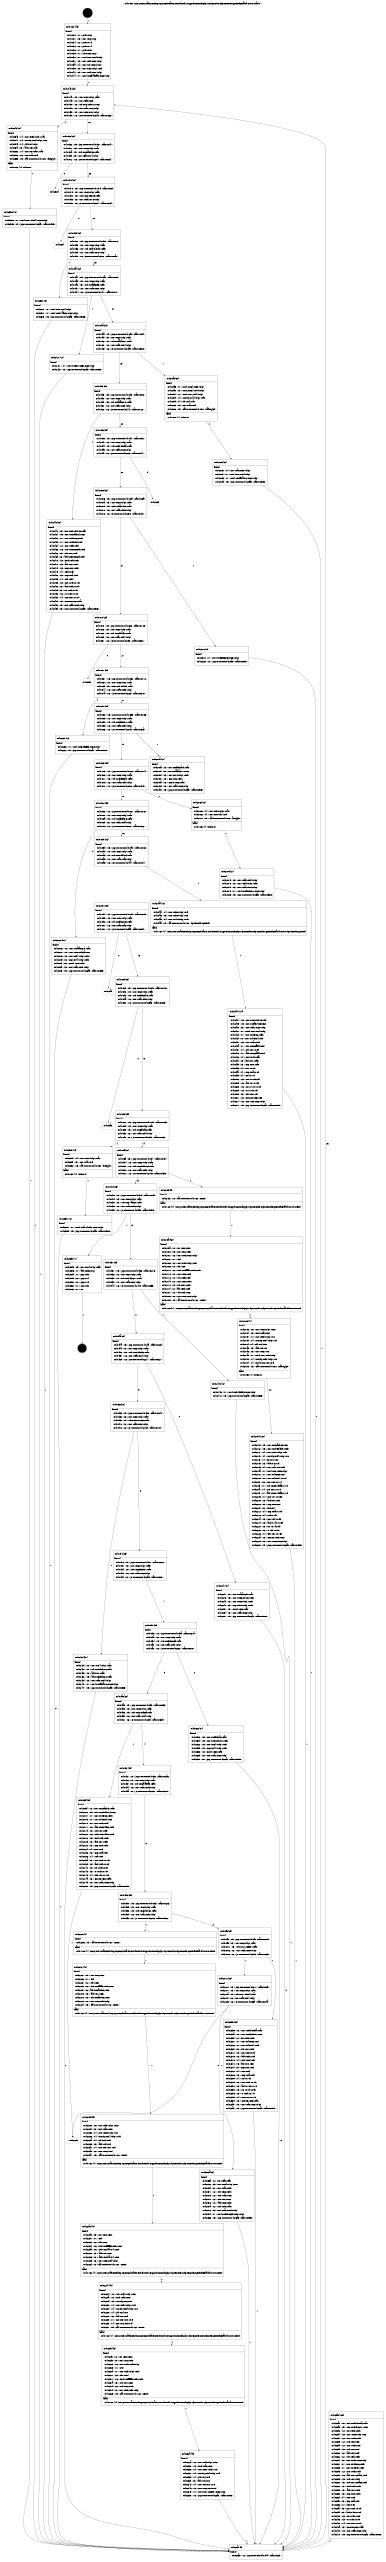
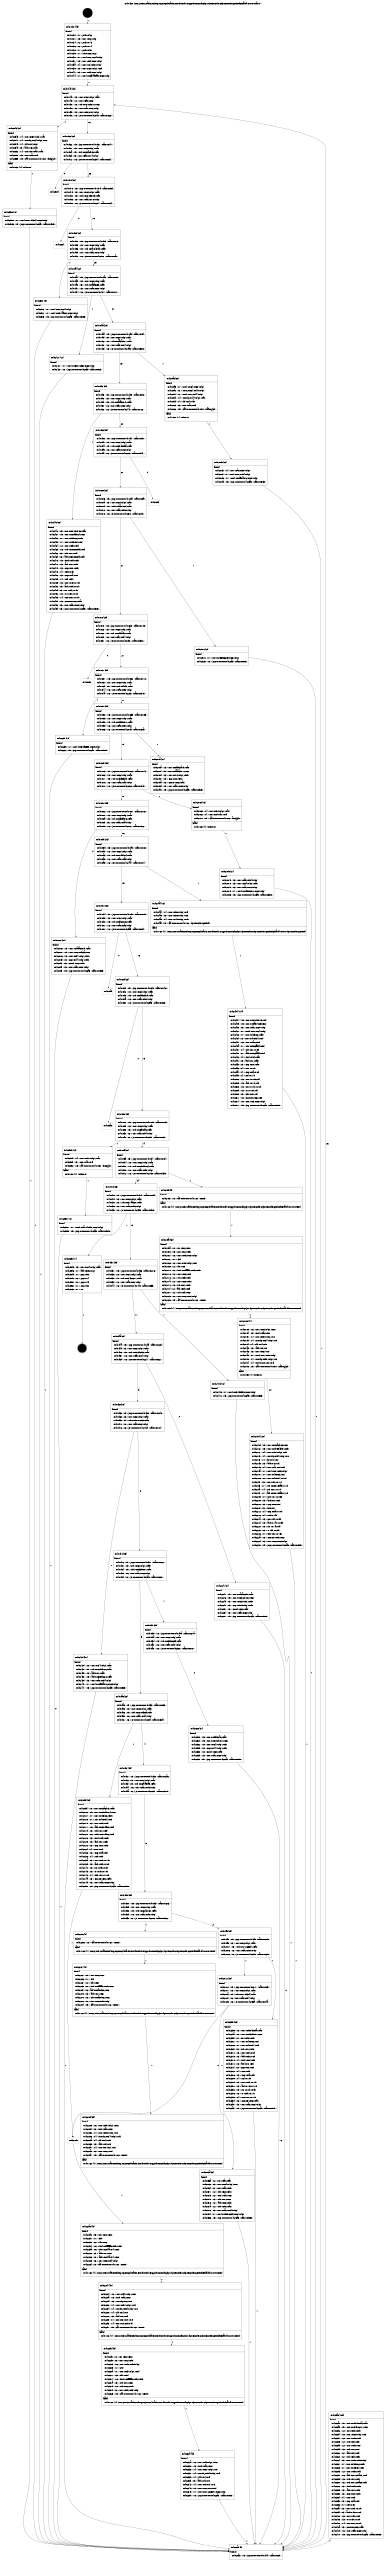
edge "0x401e9b [25]" -> "0x401eb4 [25]": added, label "15"
edge "0x401f95 [25]" -> "0x401fae [25]": now "0x401f7c [25]" -> "0x401fae [25]"
edge "0x402289 [35]" -> "0x4022ac [40]": now "0x40202b" -> "0x4022ac [40]"
